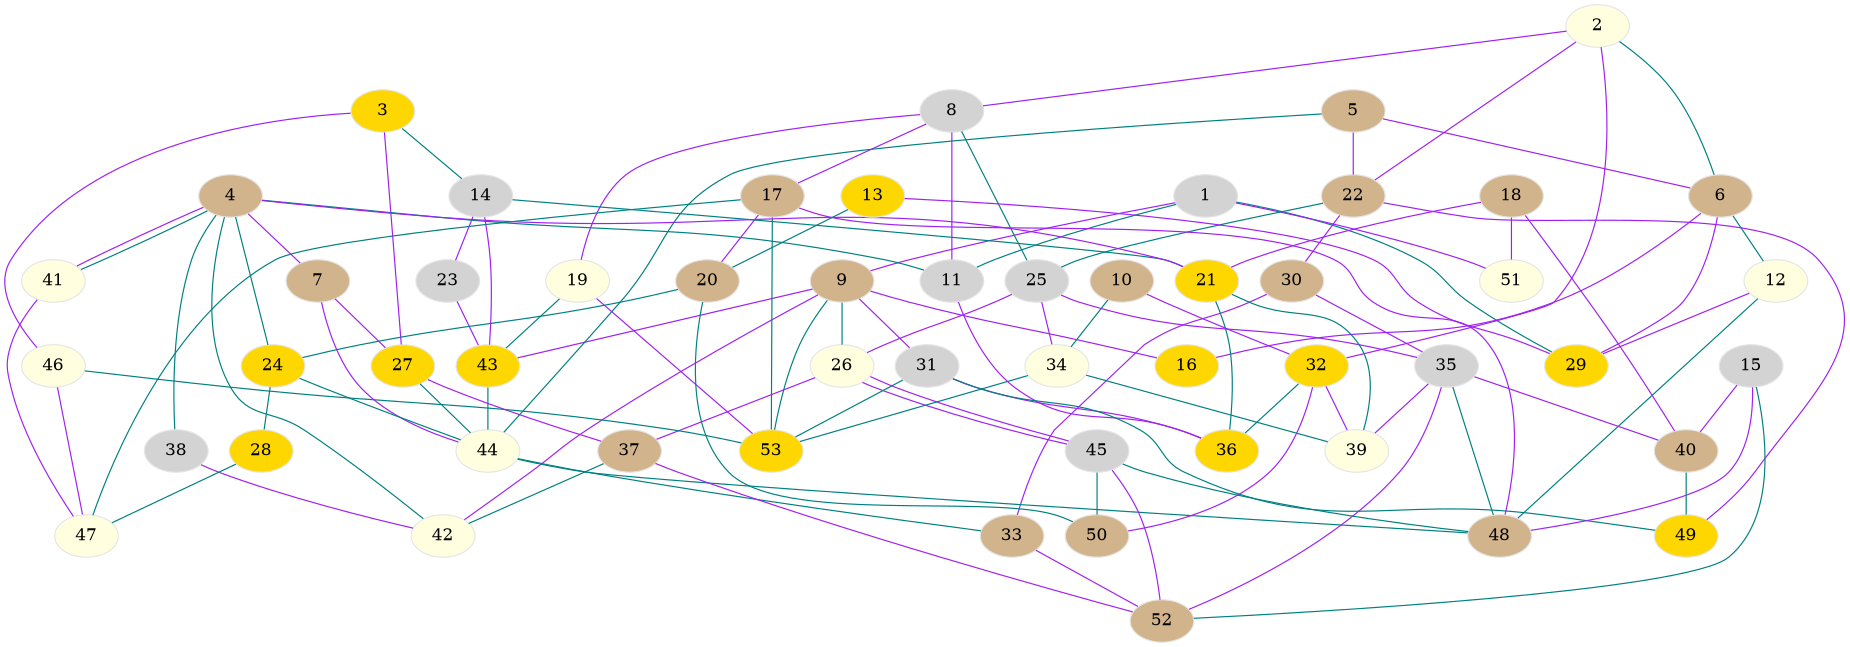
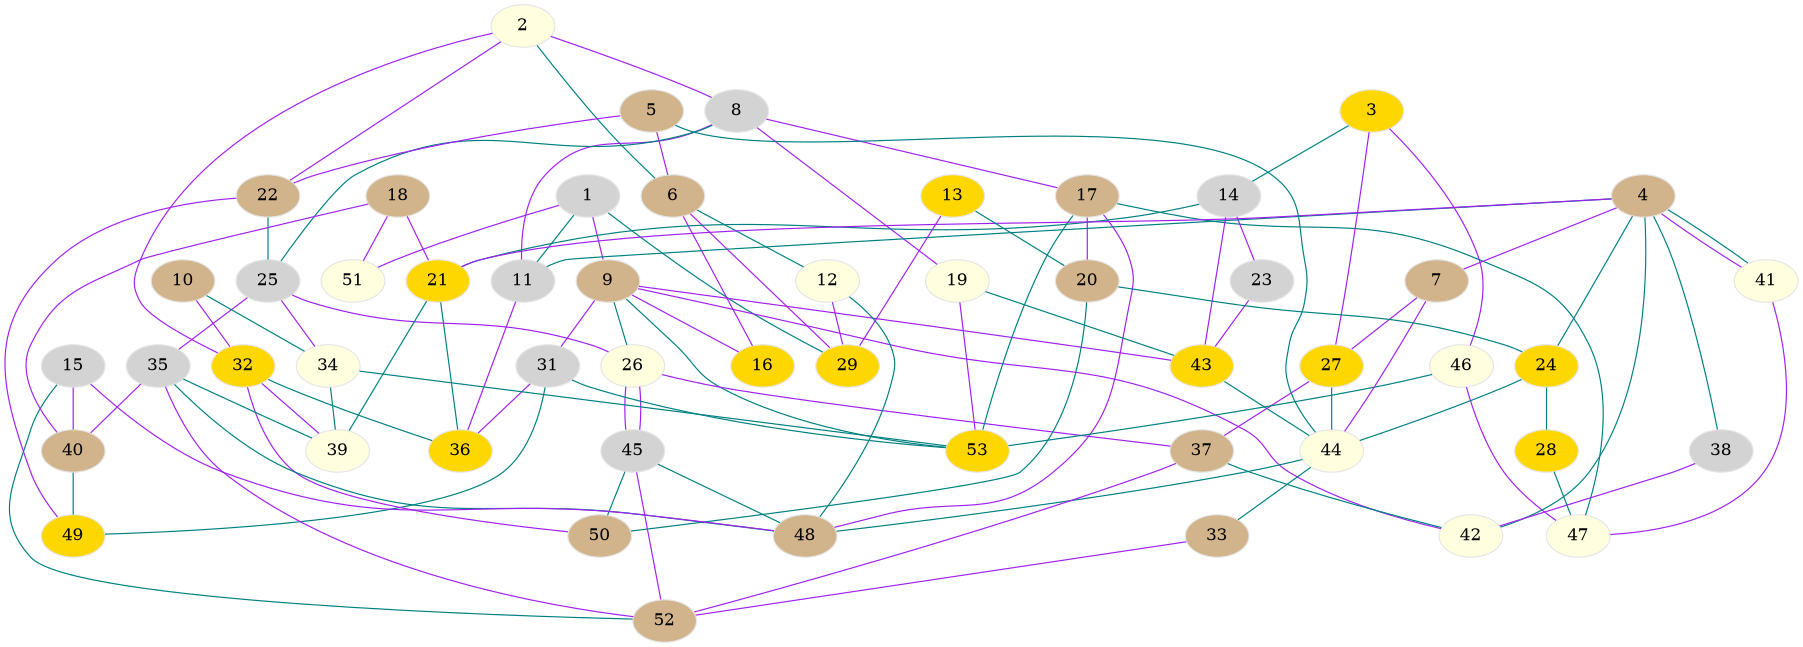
node "30": removed
edge "35" -- "39": color purple -> teal
